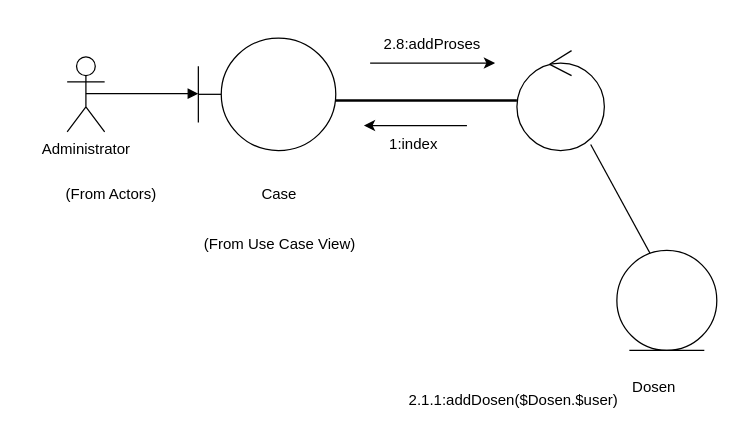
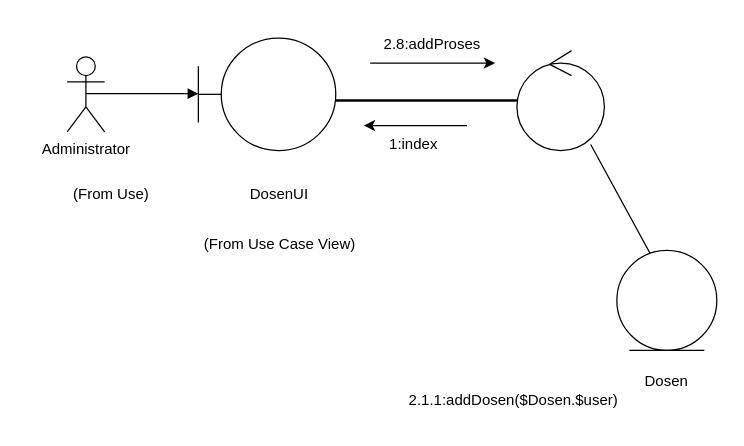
node "(From Actors)": label "(From Actors)" -> "(From Use)"
node "Case": label "Case" -> "DosenUI"
node "Dosen": moved (654, 388) -> (667, 382)
